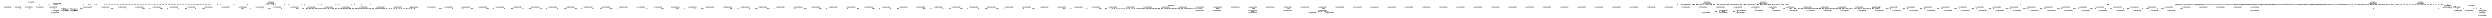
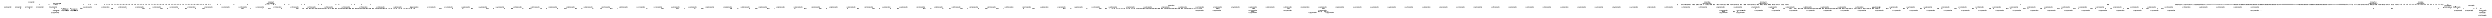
edge "10.1.80.1:59846#ServerID_OuterContainerID" -> "10.1.80.93:46474#ServerID_OuterContainerID": now "1_fwatchdog#ServerID_5f846fd567-g8dn6" -> "10.1.80.93:46474#ServerID_OuterContainerID"
node "10.1.80.1:59406#ServerID_OuterContainerID": removed
